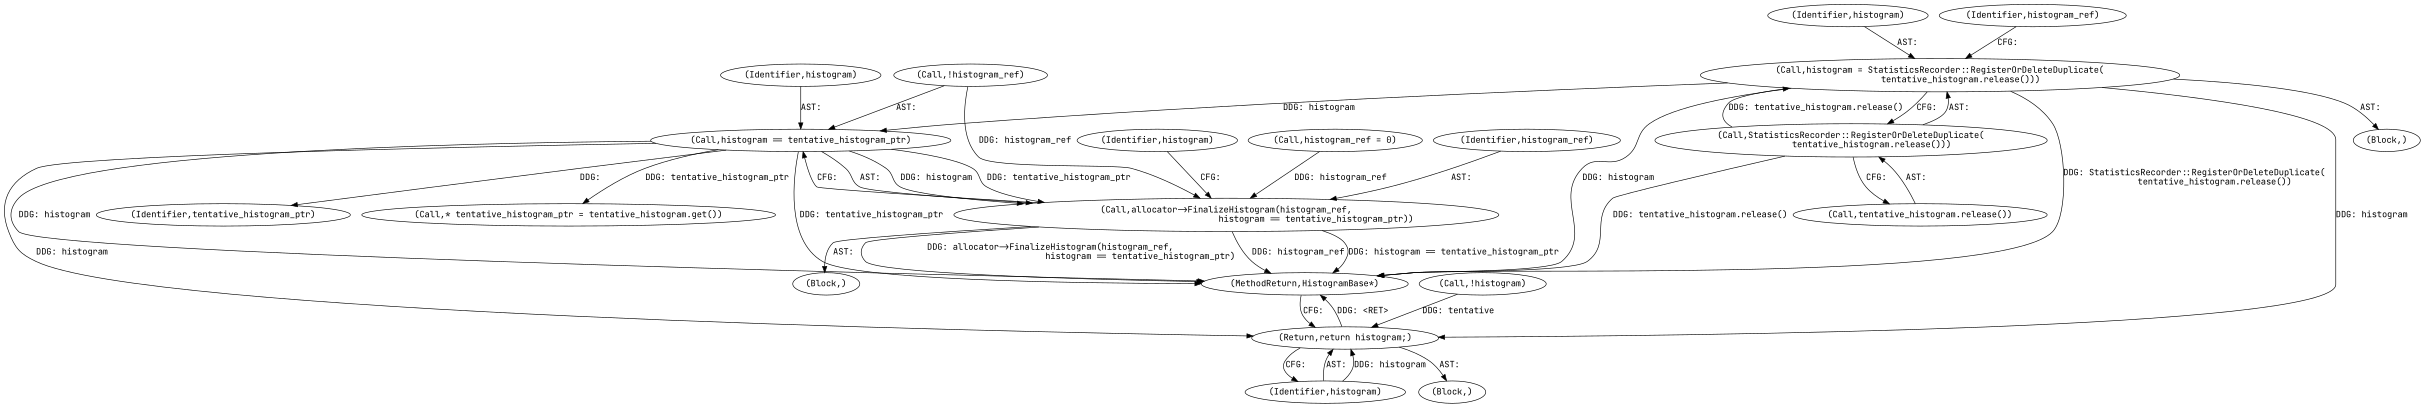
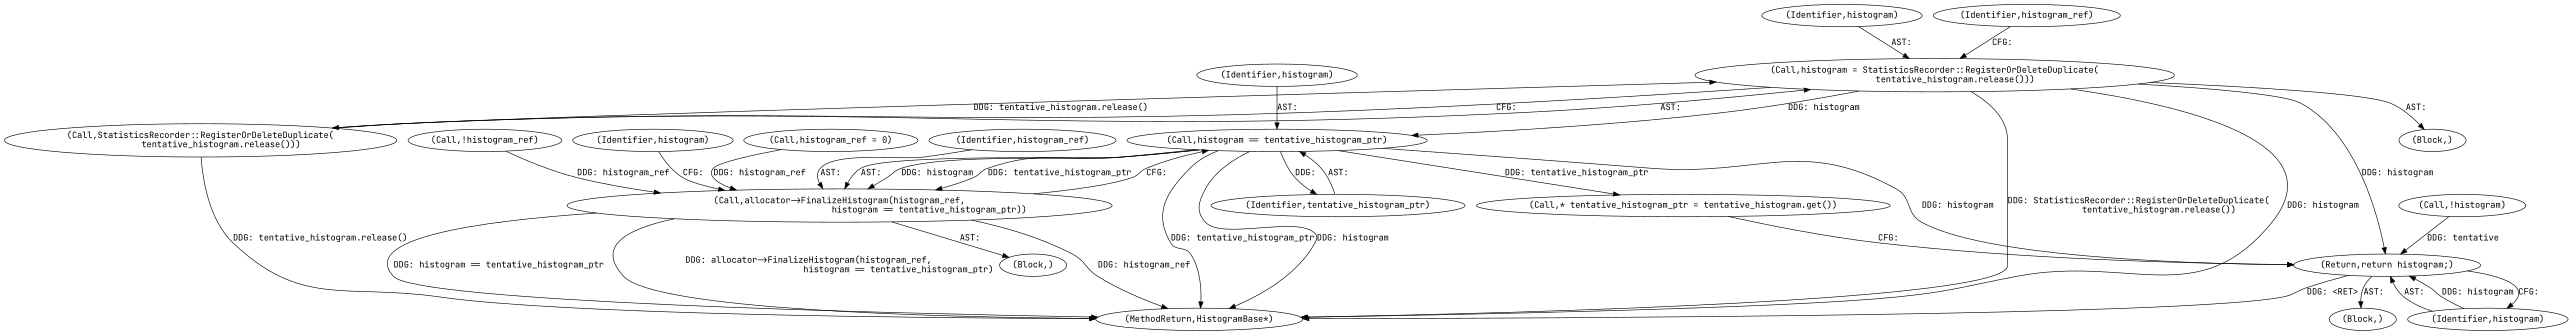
edge "(Call,!histogram_ref)" -> "(Call,histogram == tentative_histogram_ptr)": now "(Identifier,tentative_histogram_ptr)" -> "(Call,histogram == tentative_histogram_ptr)"
node "(Call,tentative_histogram.release())": removed
edge "(MethodReturn,HistogramBase*)" -> "(Return,return histogram;)": now "(Call,* tentative_histogram_ptr = tentative_histogram.get())" -> "(Return,return histogram;)"
